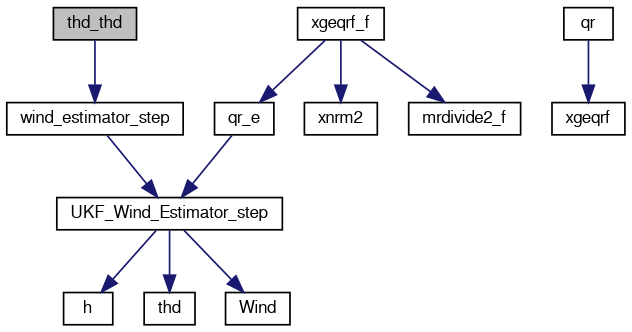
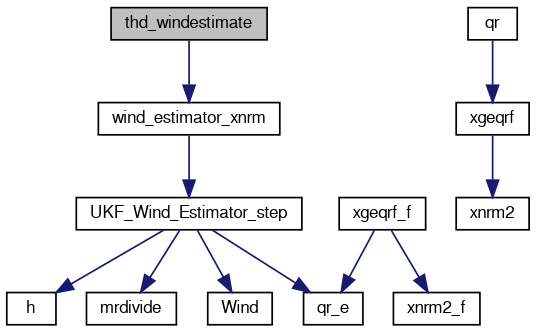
node "thd_thd": label "thd_thd" -> "thd_windestimate"
edge "xgeqrf_f" -> "xnrm2": now "xgeqrf" -> "xnrm2"
node "wind_estimator_step": label "wind_estimator_step" -> "wind_estimator_xnrm"
node "mrdivide2_f": label "mrdivide2_f" -> "xnrm2_f"
edge "qr_e" -> "UKF_Wind_Estimator_step": reversed
node "thd": label "thd" -> "mrdivide"
